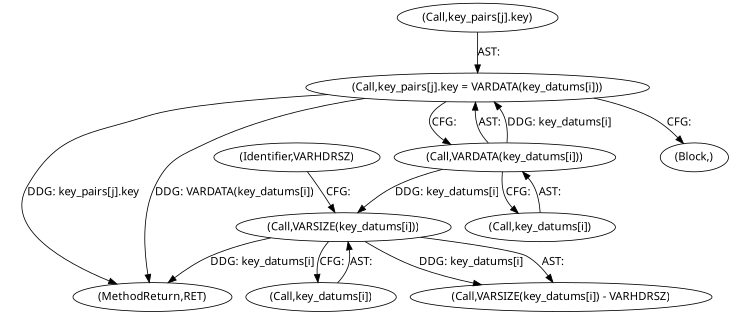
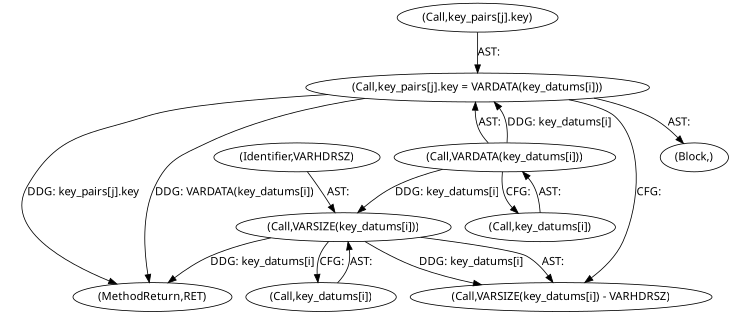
edge "(Call,key_pairs[j].key = VARDATA(key_datums[i]))" -> "(Call,VARDATA(key_datums[i]))": now "(Call,key_pairs[j].key = VARDATA(key_datums[i]))" -> "(Call,VARSIZE(key_datums[i]) - VARHDRSZ)"
edge "(Call,key_pairs[j].key = VARDATA(key_datums[i]))" -> "(Block,)": label "CFG: " -> "AST: "
edge "(Identifier,VARHDRSZ)" -> "(Call,VARSIZE(key_datums[i]))": label "CFG: " -> "AST: "
